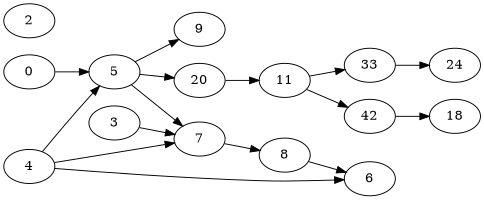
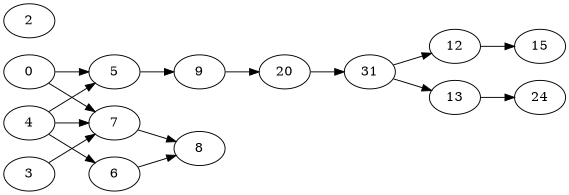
node "33": label "33" -> "13"
edge "5" -> "20": now "9" -> "20"
node "11": label "11" -> "31"
edge "5" -> "7": now "0" -> "7"
node "42": label "42" -> "12"
node "18": label "18" -> "15"
edge "8" -> "6": reversed
